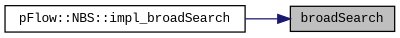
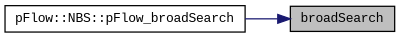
node "pFlow::NBS::impl_broadSearch": label "pFlow::NBS::impl_broadSearch" -> "pFlow::NBS::pFlow_broadSearch"
